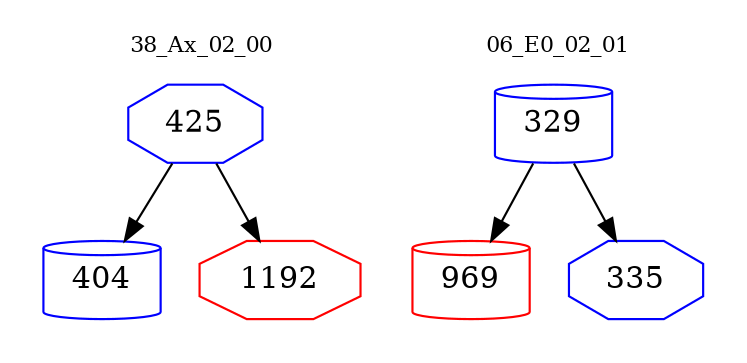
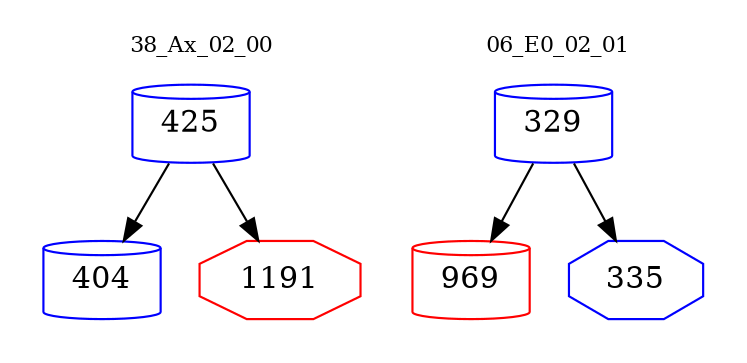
node "425": shape octagon -> cylinder
node "1192": label "1192" -> "1191"
